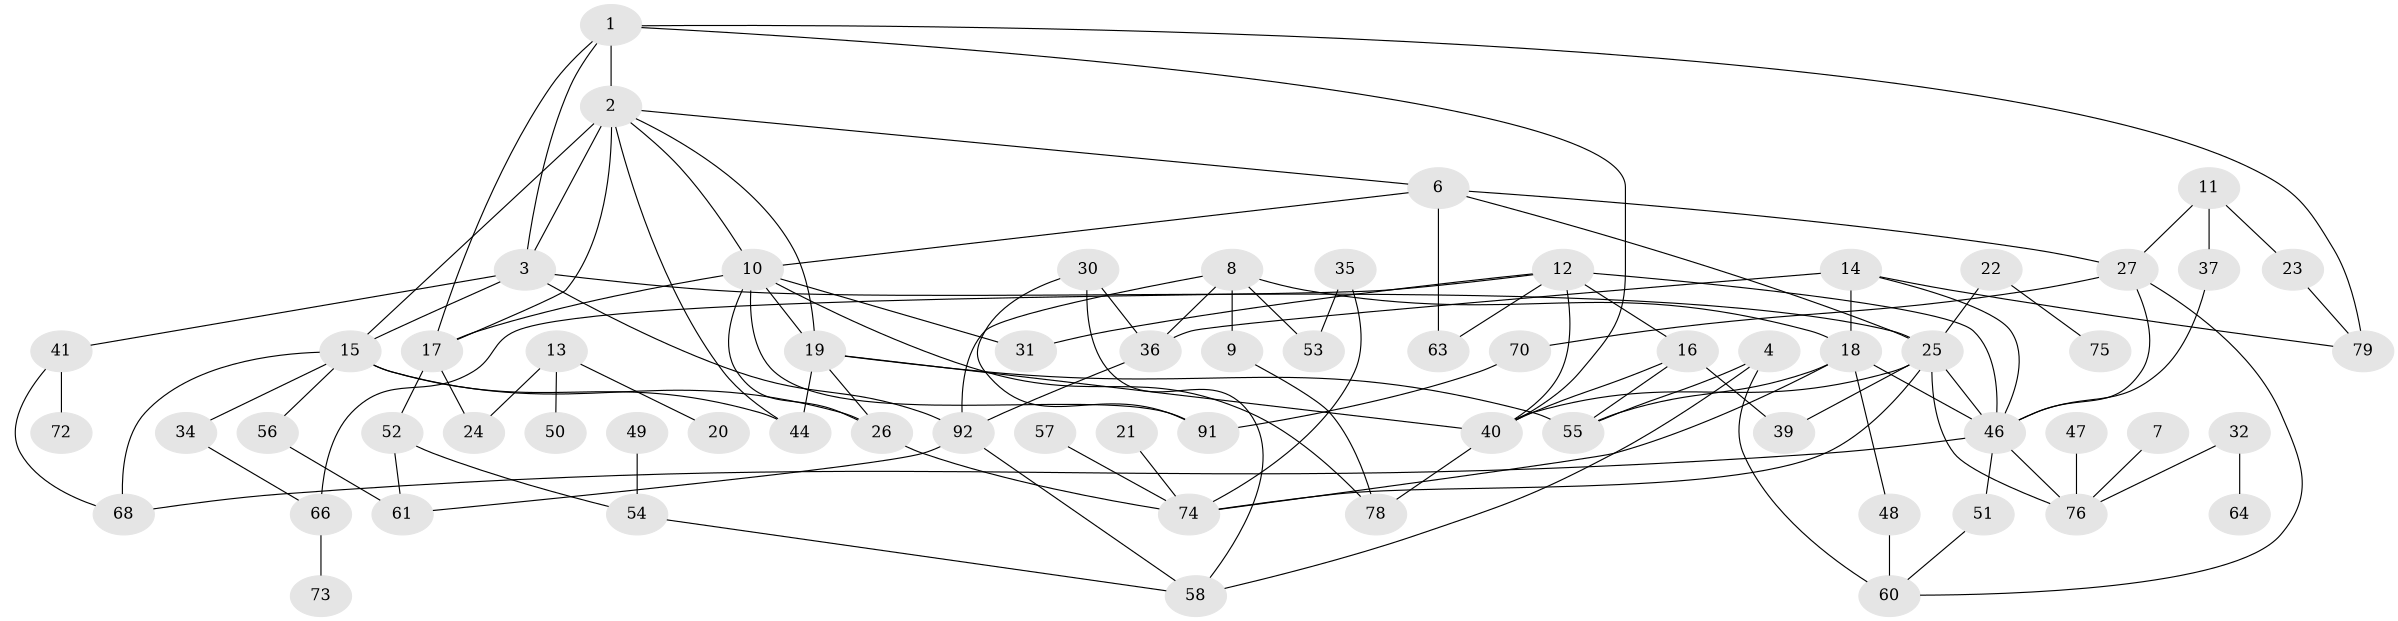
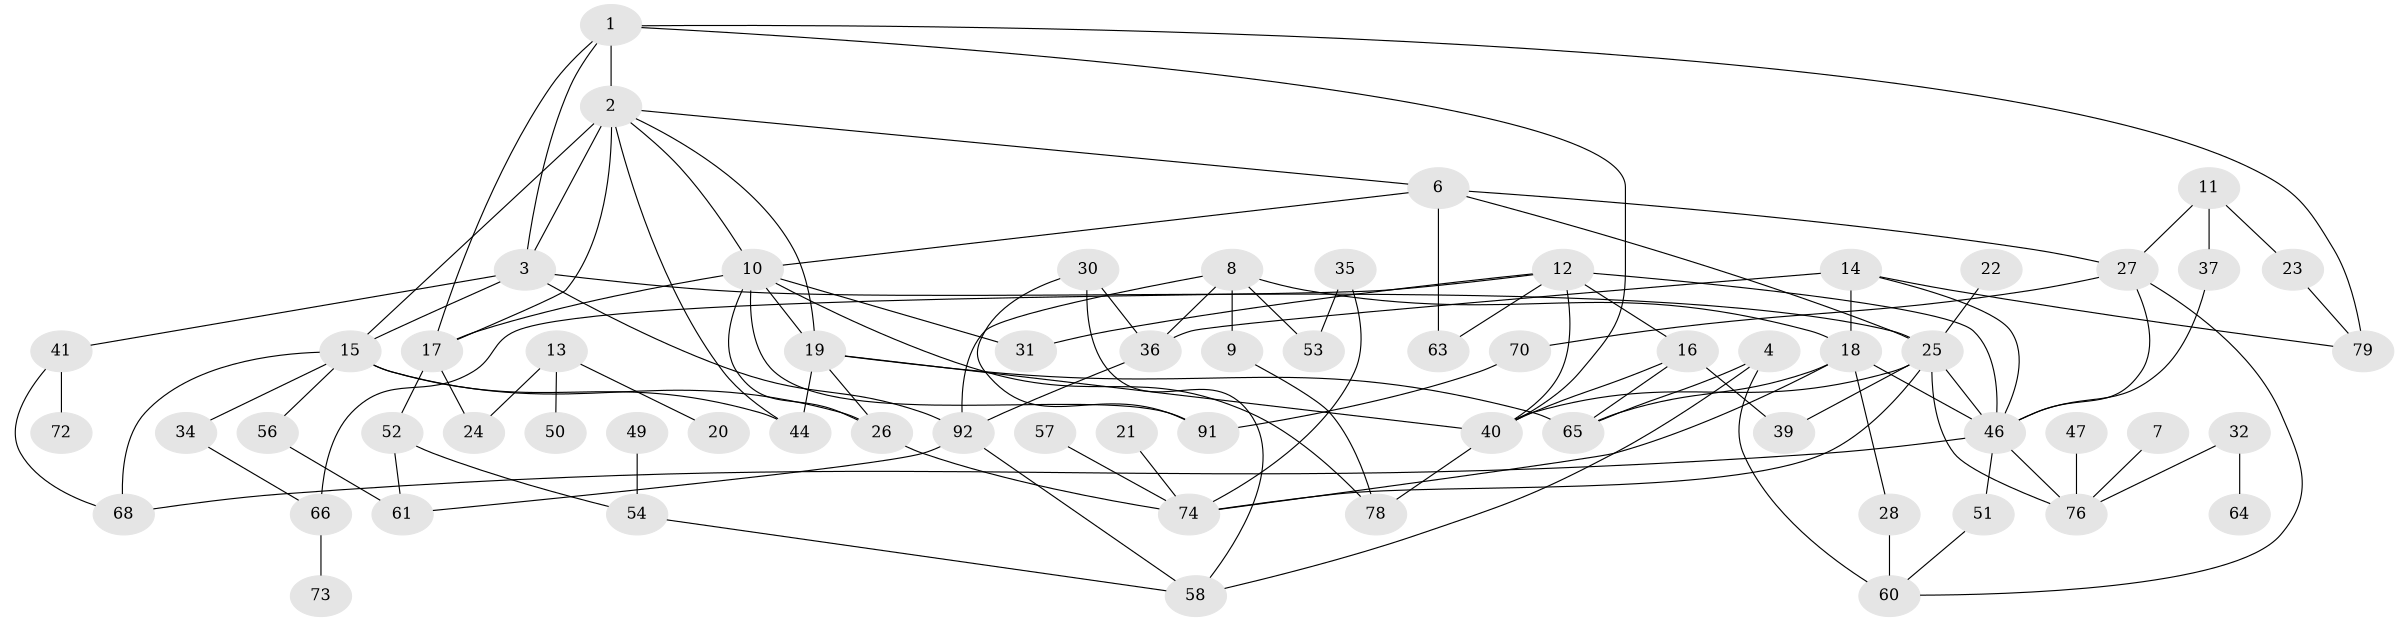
node "75": removed
node "55": label "55" -> "65"
node "48": label "48" -> "28"
